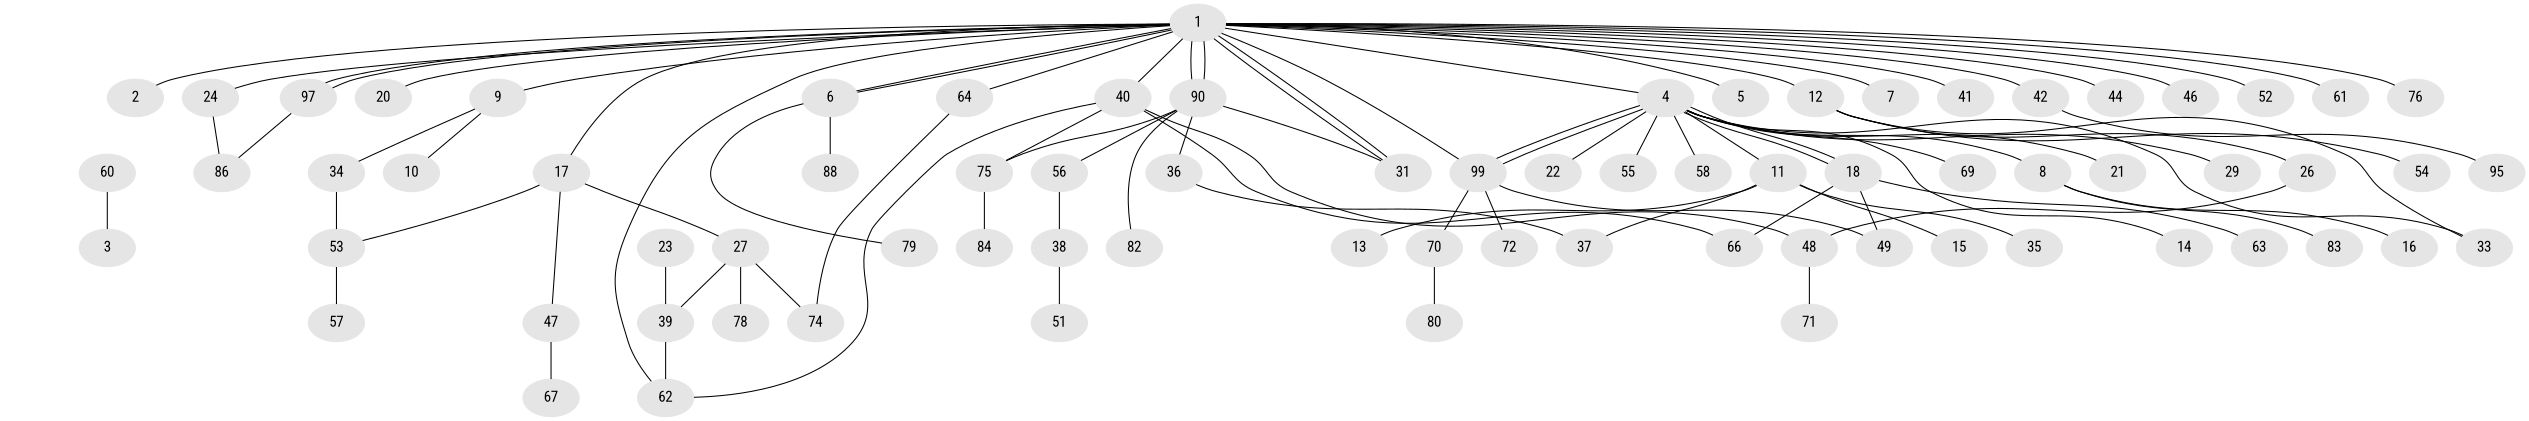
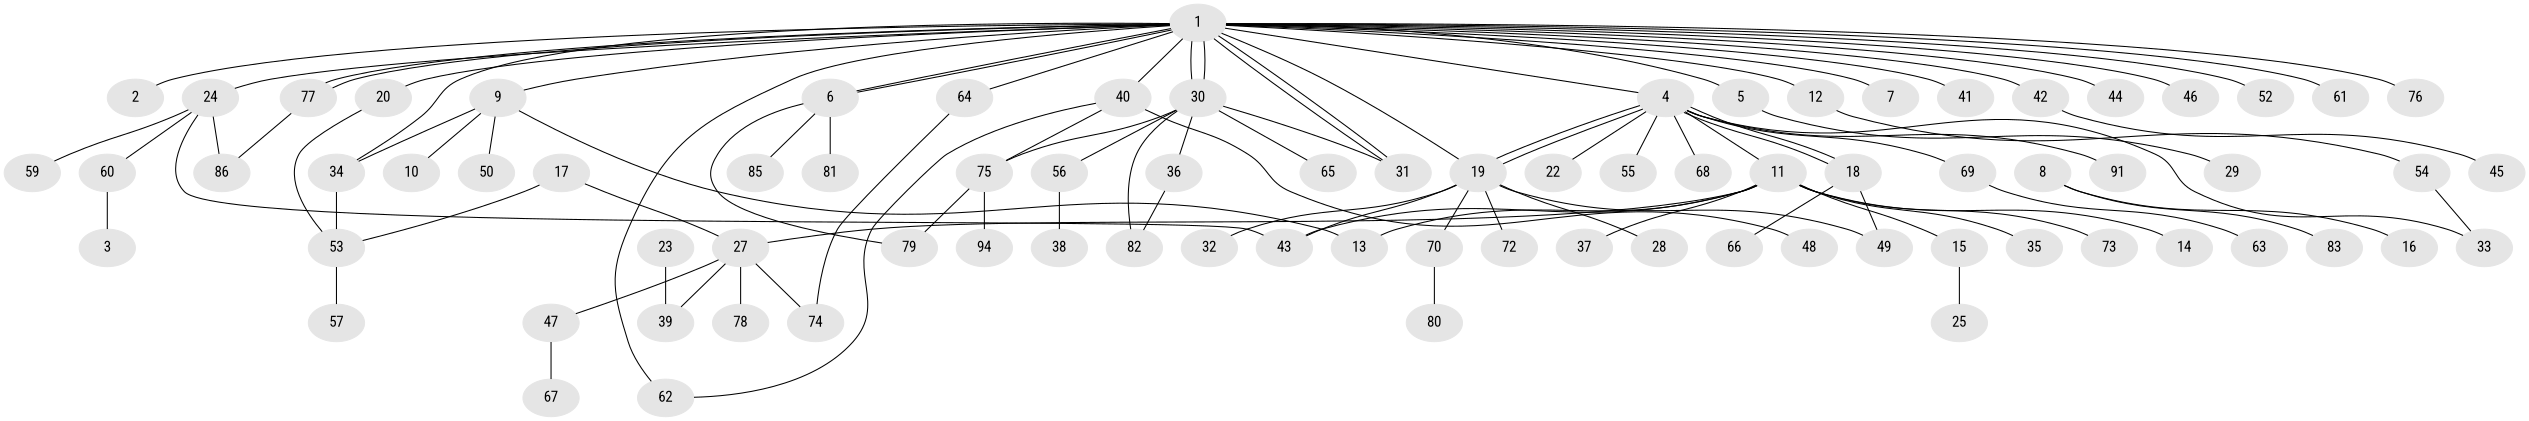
edge "1" -- "17": now "1" -- "34"
node "97": label "97" -> "77"
node "90": label "90" -> "30"
edge "12" -- "33": now "54" -- "33"
edge "24" -- "60": added
edge "4" -- "8": removed
edge "4" -- "29": now "5" -- "29"
edge "20" -- "53": added
node "59": added
node "50": added
node "85": added
node "88": label "88" -> "81"
node "65": added
node "99": label "99" -> "19"
node "58": label "58" -> "68"
node "21": label "21" -> "91"
node "26": removed
node "95": label "95" -> "45"
edge "4" -- "14": now "11" -- "14"
edge "18" -- "63": now "69" -- "63"
edge "75" -- "79": added
edge "36" -- "37": now "36" -- "82"
edge "9" -- "13": added
edge "40" -- "66": removed
edge "11" -- "27": added
edge "17" -- "47": now "27" -- "47"
node "84": label "84" -> "94"
node "32": added
node "43": added
node "28": added
node "73": added
node "51": removed
node "71": removed
node "25": added
edge "39" -- "62": removed
